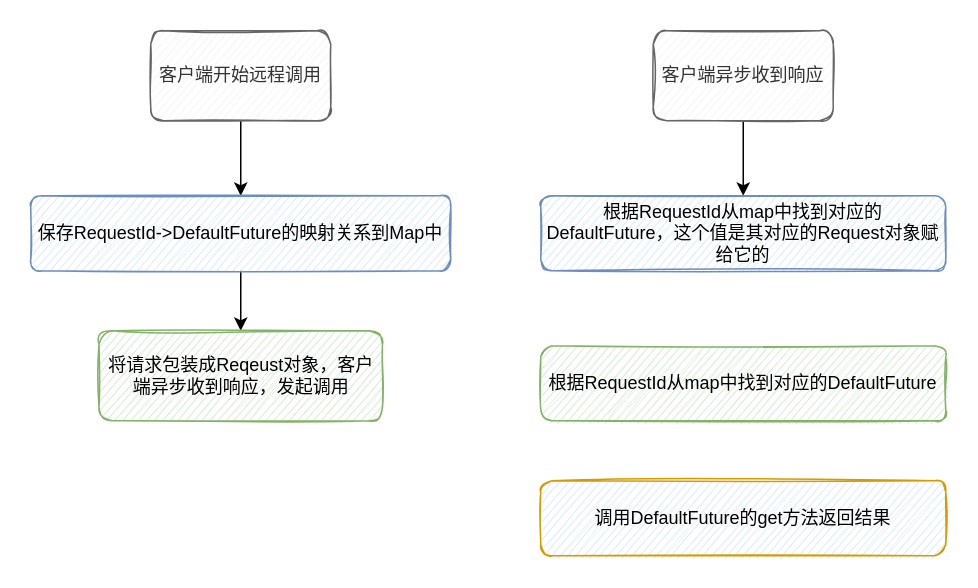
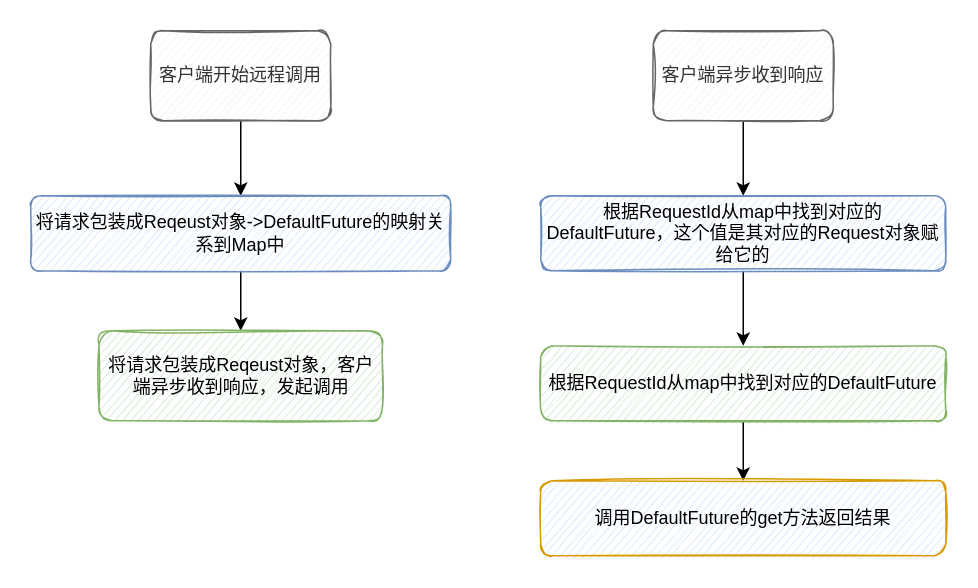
node "保存RequestId->DefaultFuture的映射关系到Map中": label "保存RequestId->DefaultFuture的映射关系到Map中" -> "将请求包装成Reqeust对象->DefaultFuture的映射关系到Map中"
edge "根据RequestId从map中找到对应的DefaultFuture，这个值是其对应的Request对象赋给它的" -> "根据RequestId从map中找到对应的DefaultFuture": added
edge "根据RequestId从map中找到对应的DefaultFuture" -> "调用DefaultFuture的get方法返回结果": added
